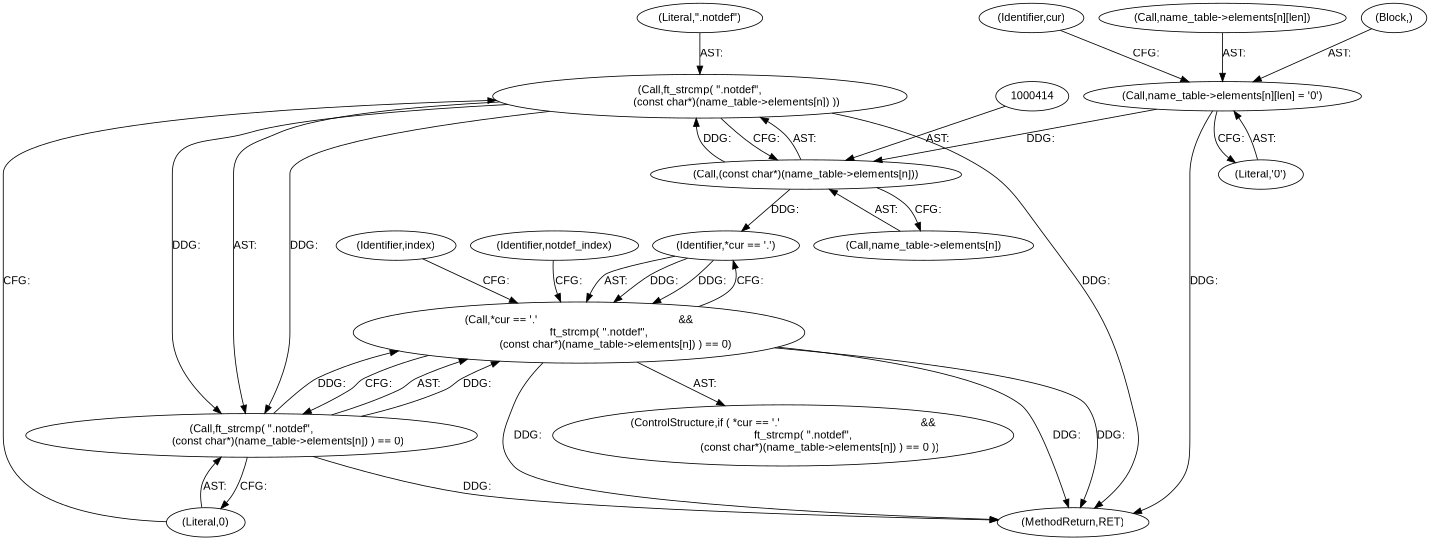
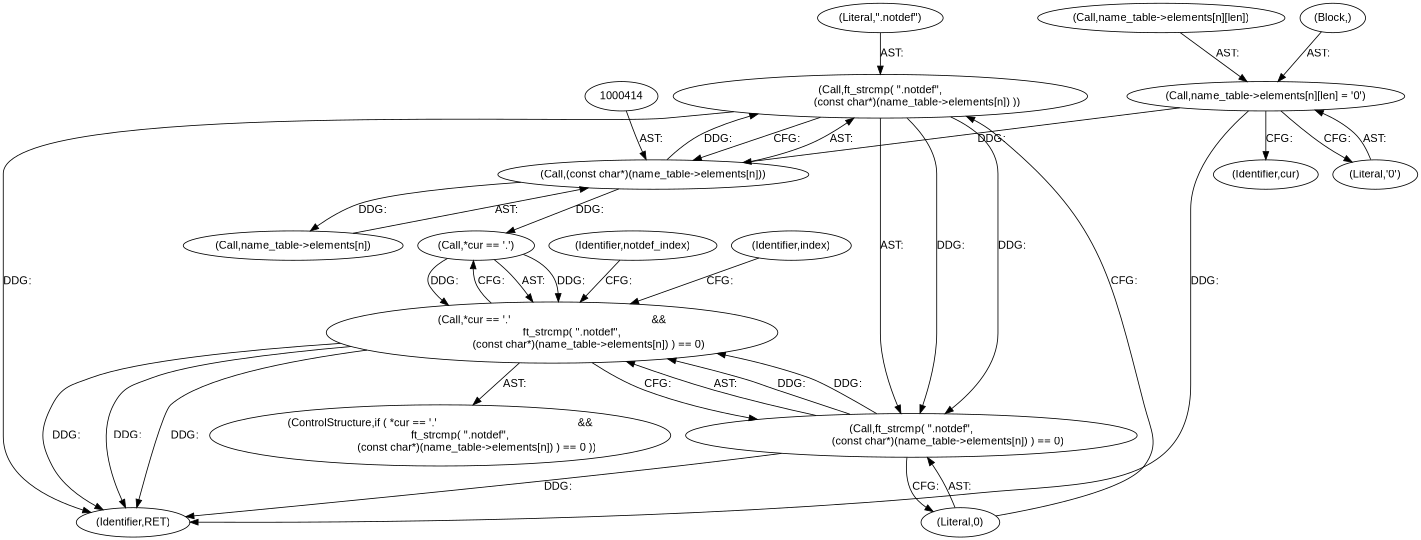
edge "(Identifier,cur)" -> "(Call,name_table->elements[n][len] = '0')": reversed
edge "(Call,(const char*)(name_table->elements[n]))" -> "(Call,name_table->elements[n])": label "CFG: " -> "DDG: "
node "(Identifier,*cur == '.')": label "(Identifier,*cur == '.')" -> "(Call,*cur == '.')"
node "(MethodReturn,RET)": label "(MethodReturn,RET)" -> "(Identifier,RET)"
